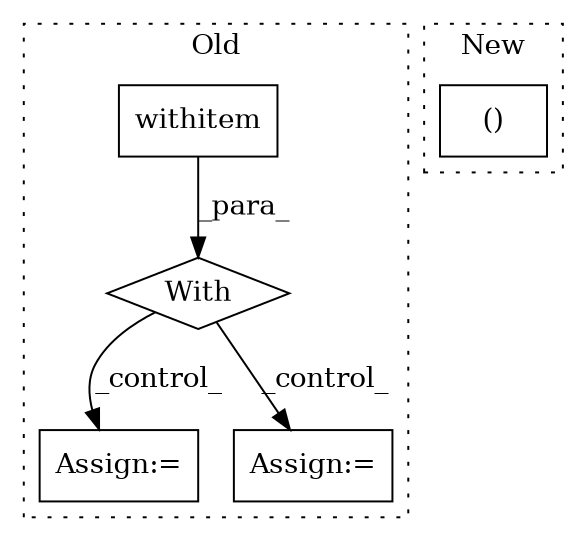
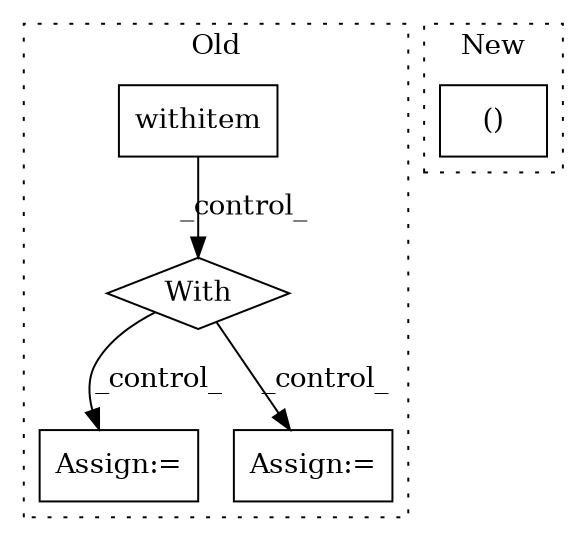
edge "withitem" -> "With": label "_para_" -> "_control_"
